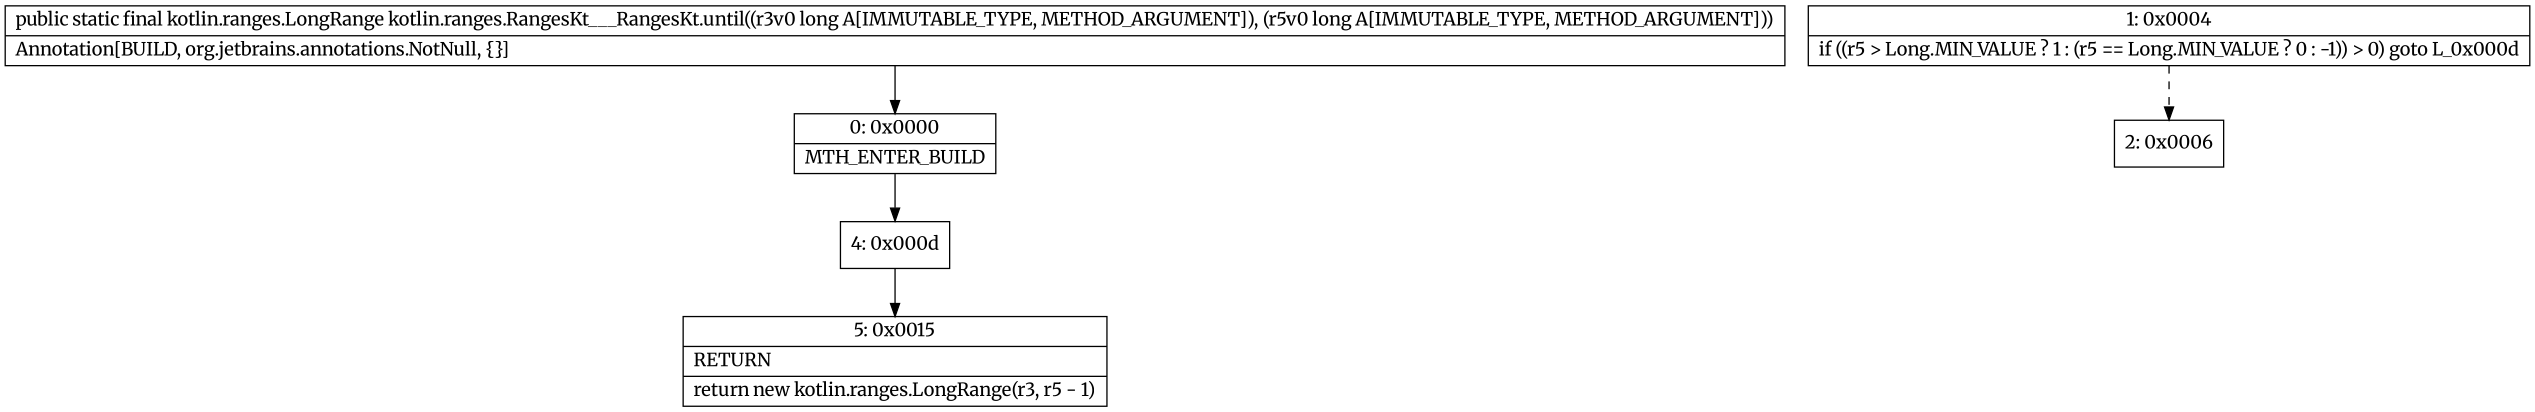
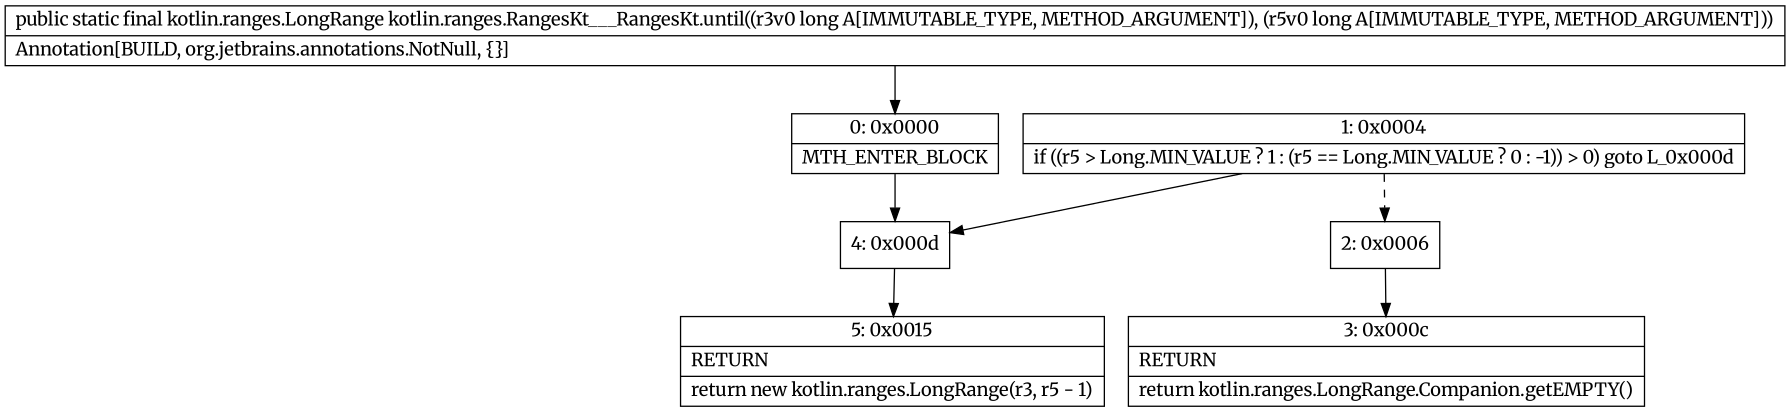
node "0: 0x0000": text "MTH_ENTER_BUILD" -> "MTH_ENTER_BLOCK"
edge "1: 0x0004" -> "4: 0x000d": added
node "3: 0x000c": added
